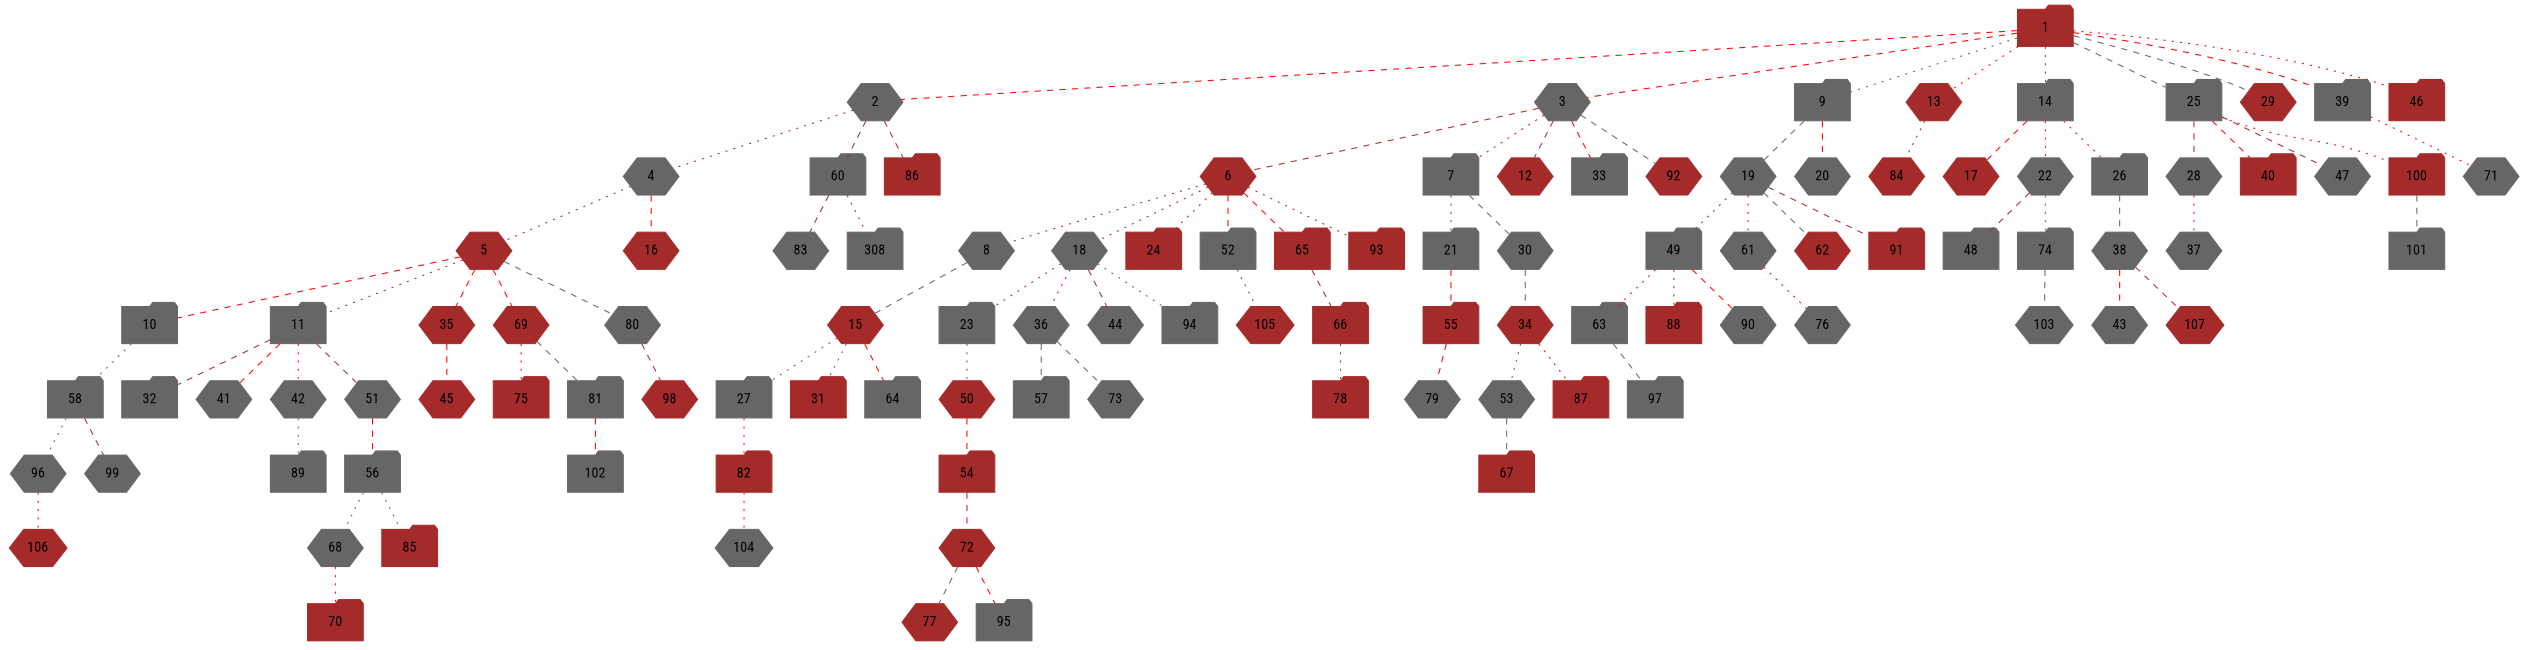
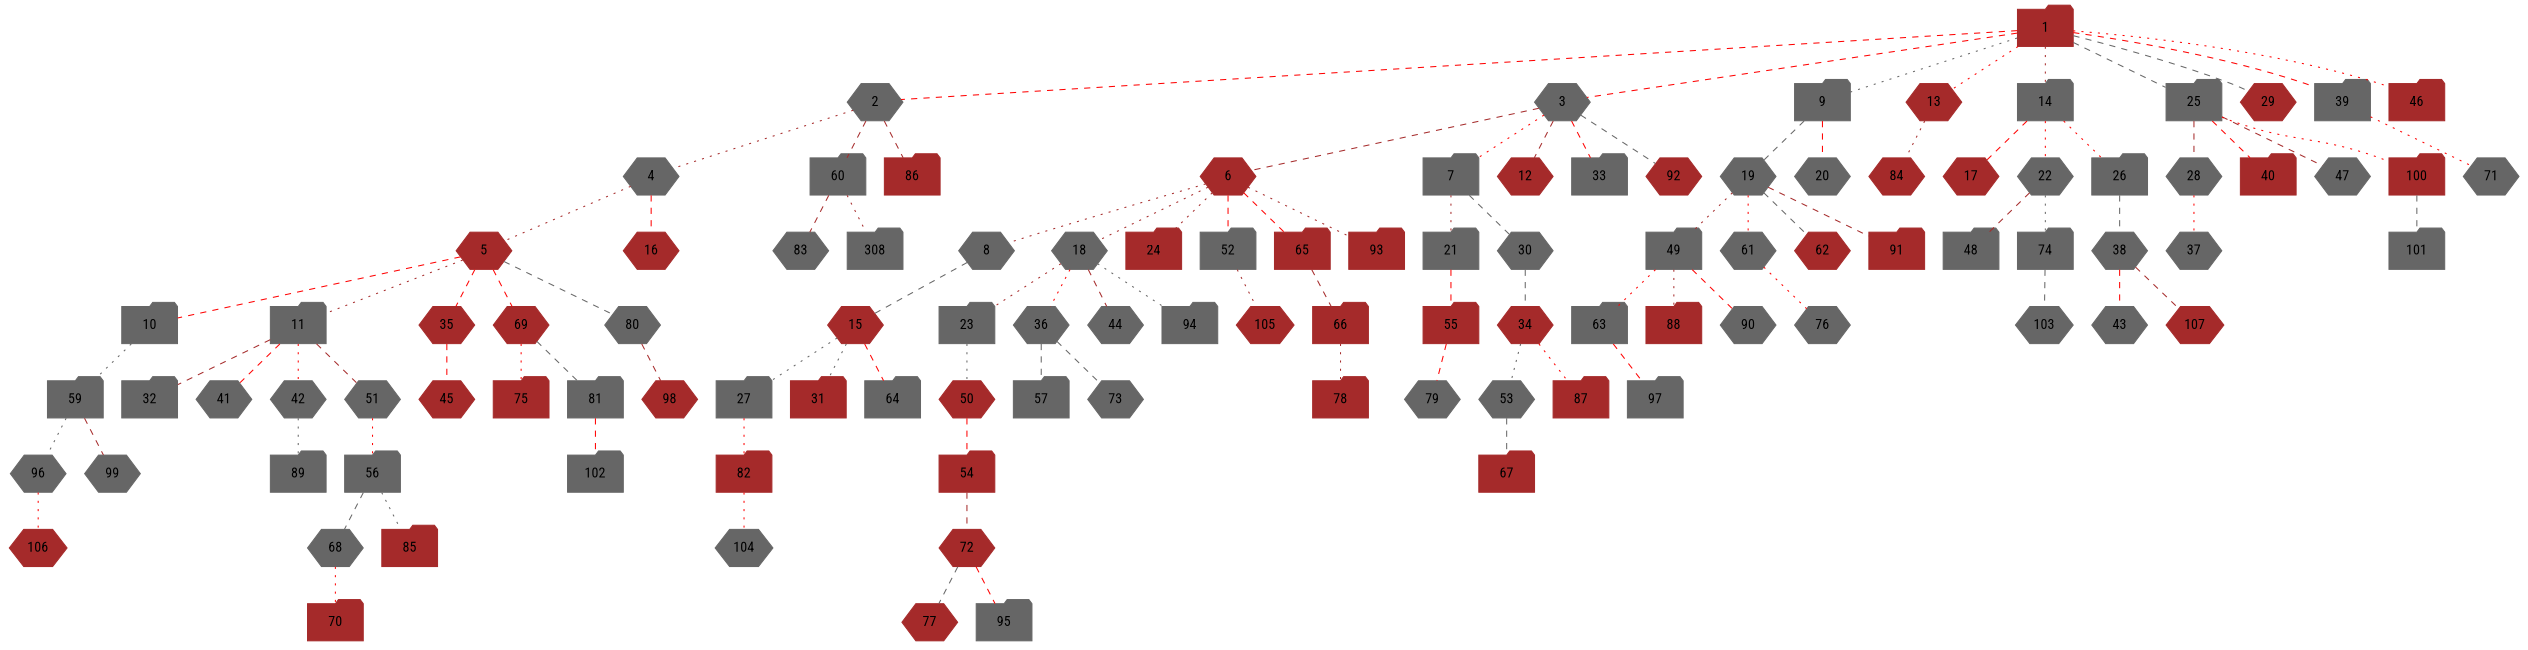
edge "63" -- "97": color gray40 -> red
node "58": label "58" -> "59"
edge "51" -- "56": style dashed -> dotted
edge "56" -- "68": style dotted -> dashed
